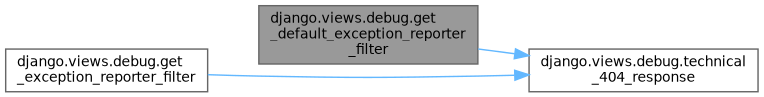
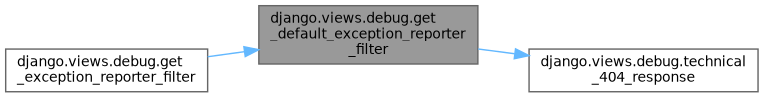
edge "django.views.debug.get _exception_reporter_filter" -> "django.views.debug.technical _404_response": now "django.views.debug.get _exception_reporter_filter" -> "django.views.debug.get _default_exception_reporter _filter"
